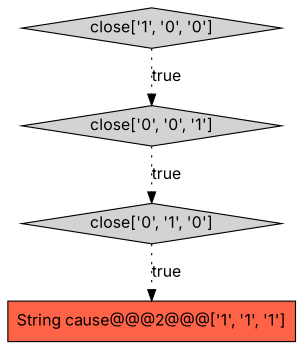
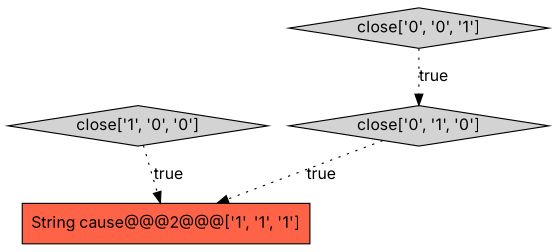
edge "close['1', '0', '0']" -> "close['0', '0', '1']": now "close['1', '0', '0']" -> "String cause@@@2@@@['1', '1', '1']"
